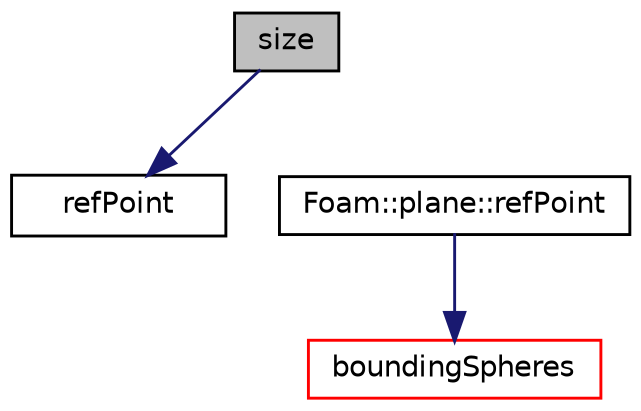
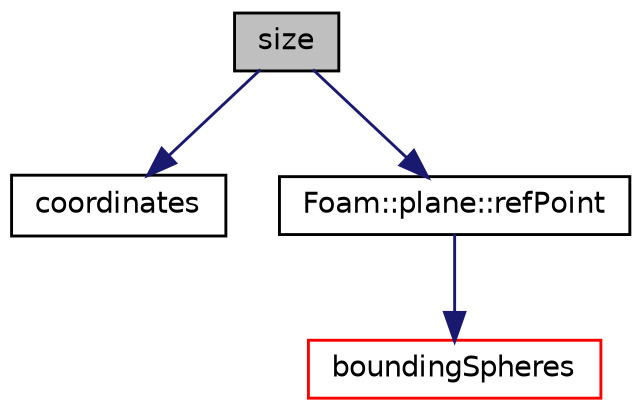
edge "size" -> "Foam::plane::refPoint": added
node "refPoint": label "refPoint" -> "coordinates"
